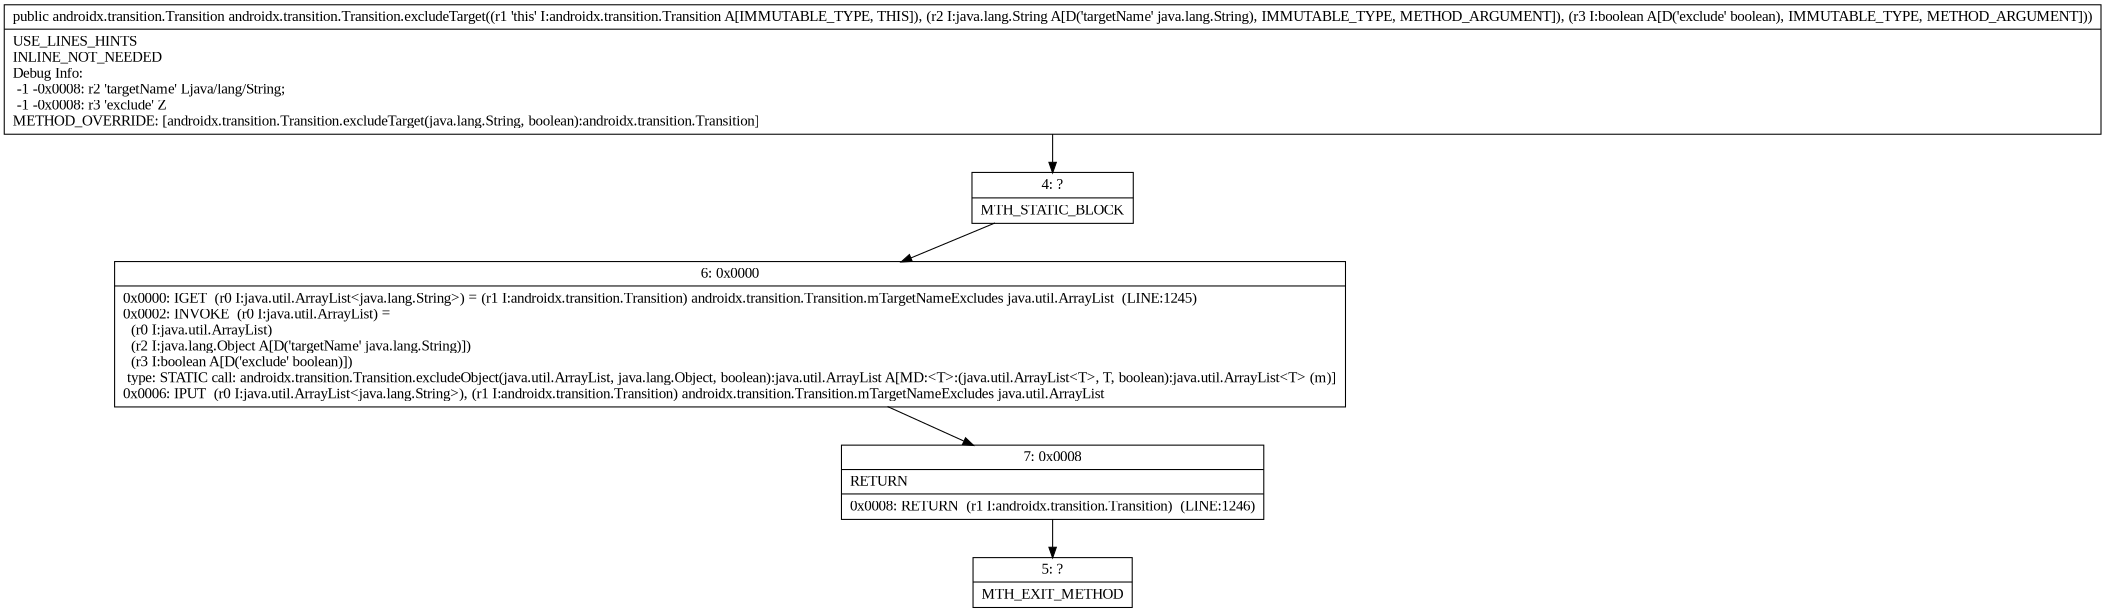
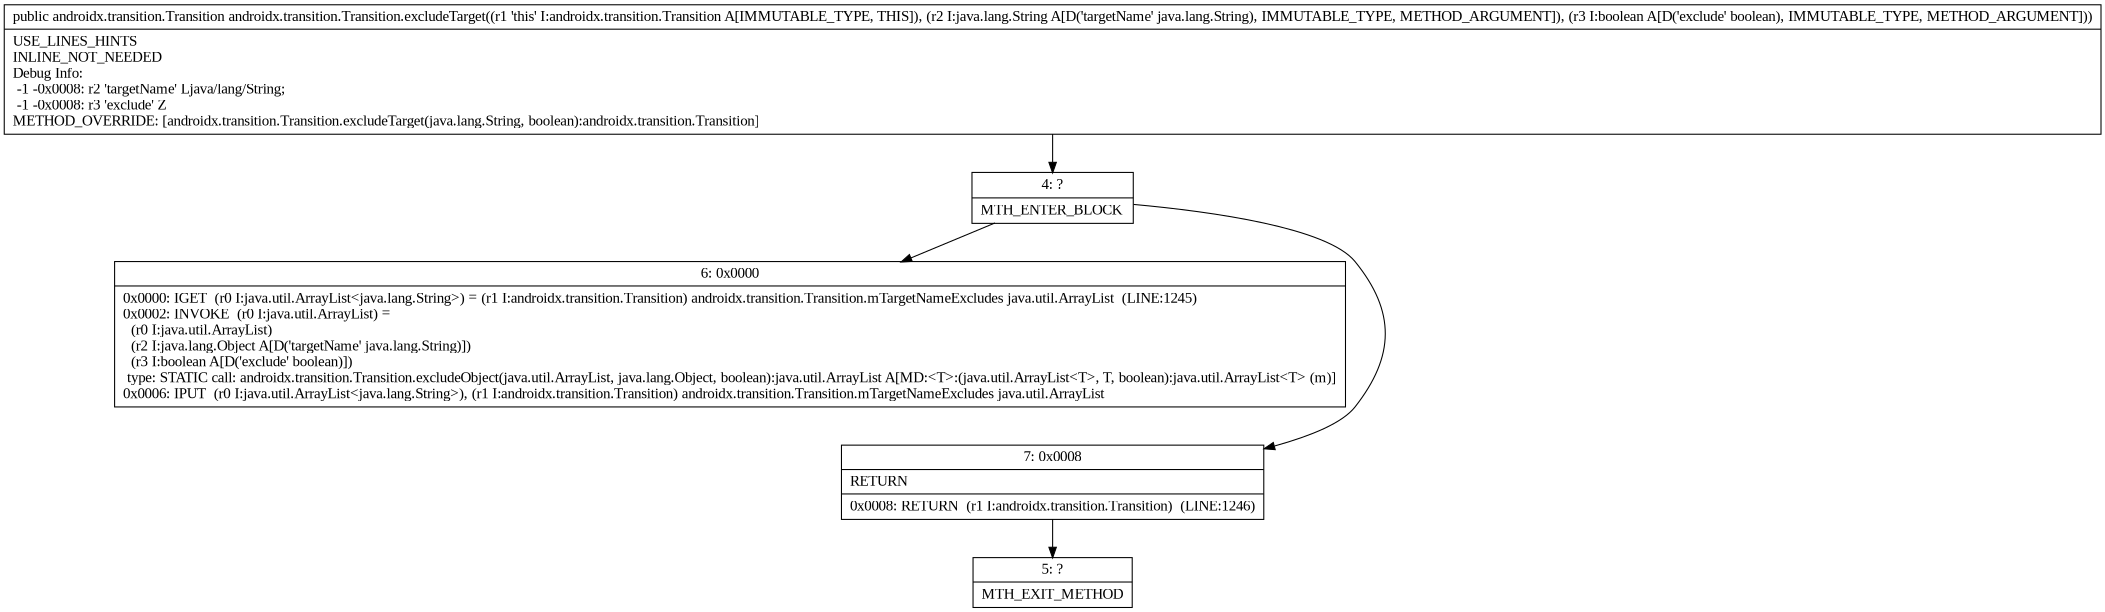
node "4: ?": text "MTH_STATIC_BLOCK" -> "MTH_ENTER_BLOCK"
edge "6: 0x0000" -> "7: 0x0008": now "4: ?" -> "7: 0x0008"
